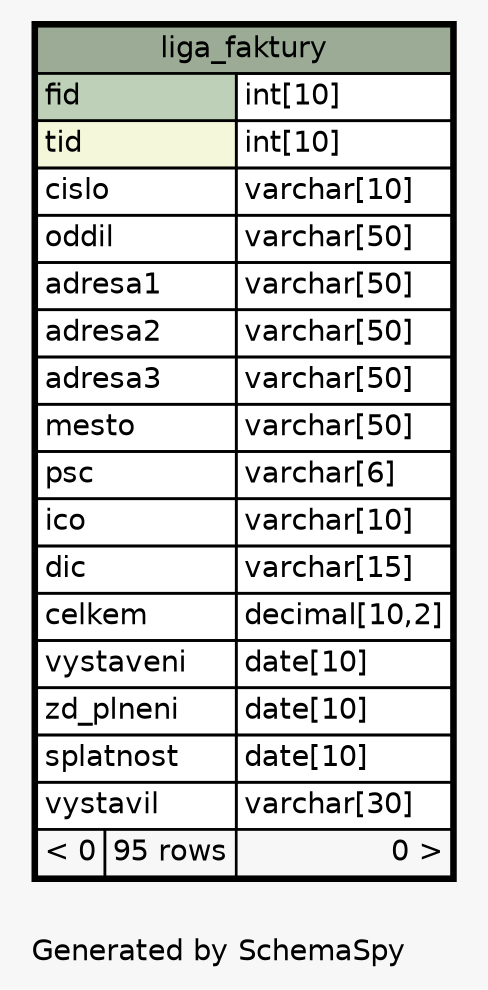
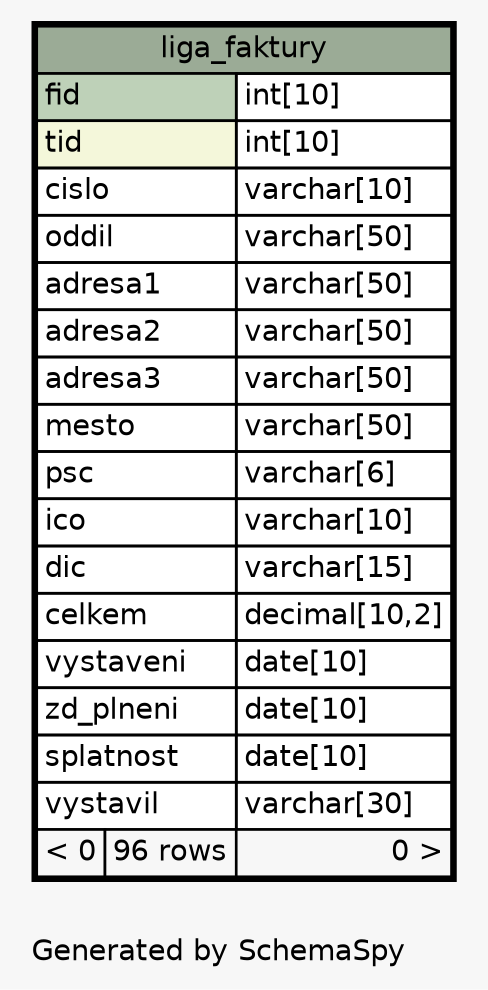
node "liga_faktury": text "95 rows" -> "96 rows"
